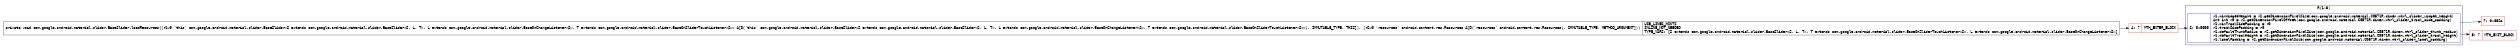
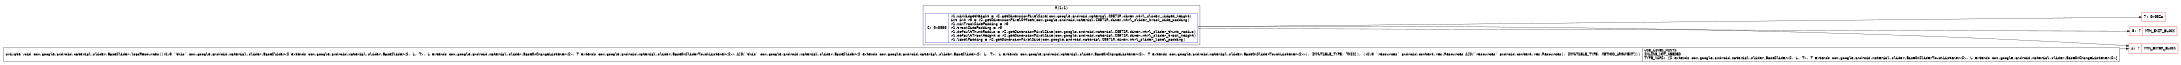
cluster "R(1:8)": label "R(1:8)" -> "R(1:1)"
edge "4: ?" -> "6: 0x0000": reversed
